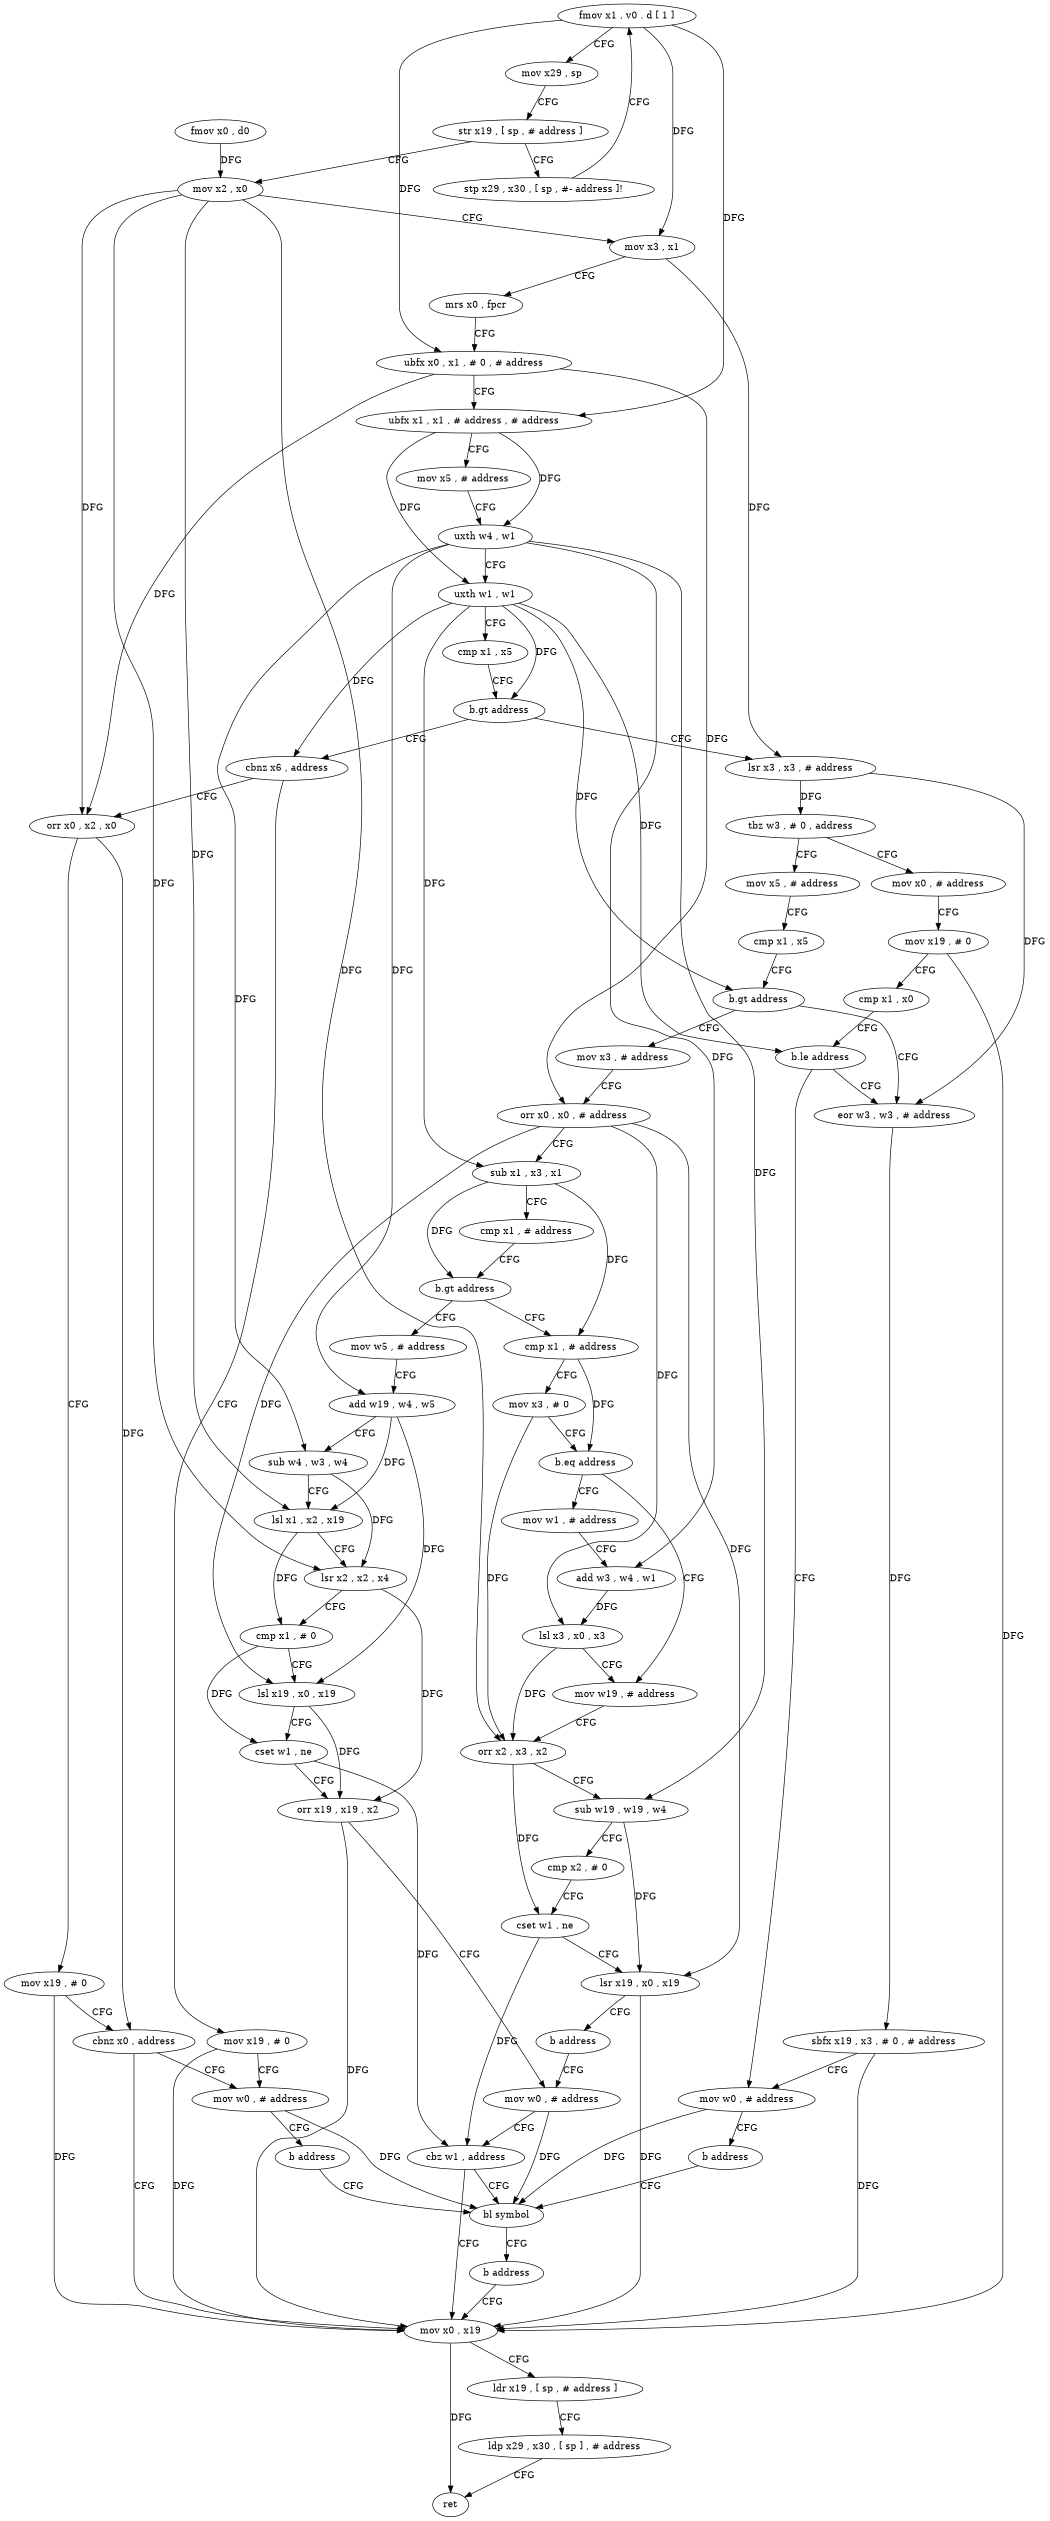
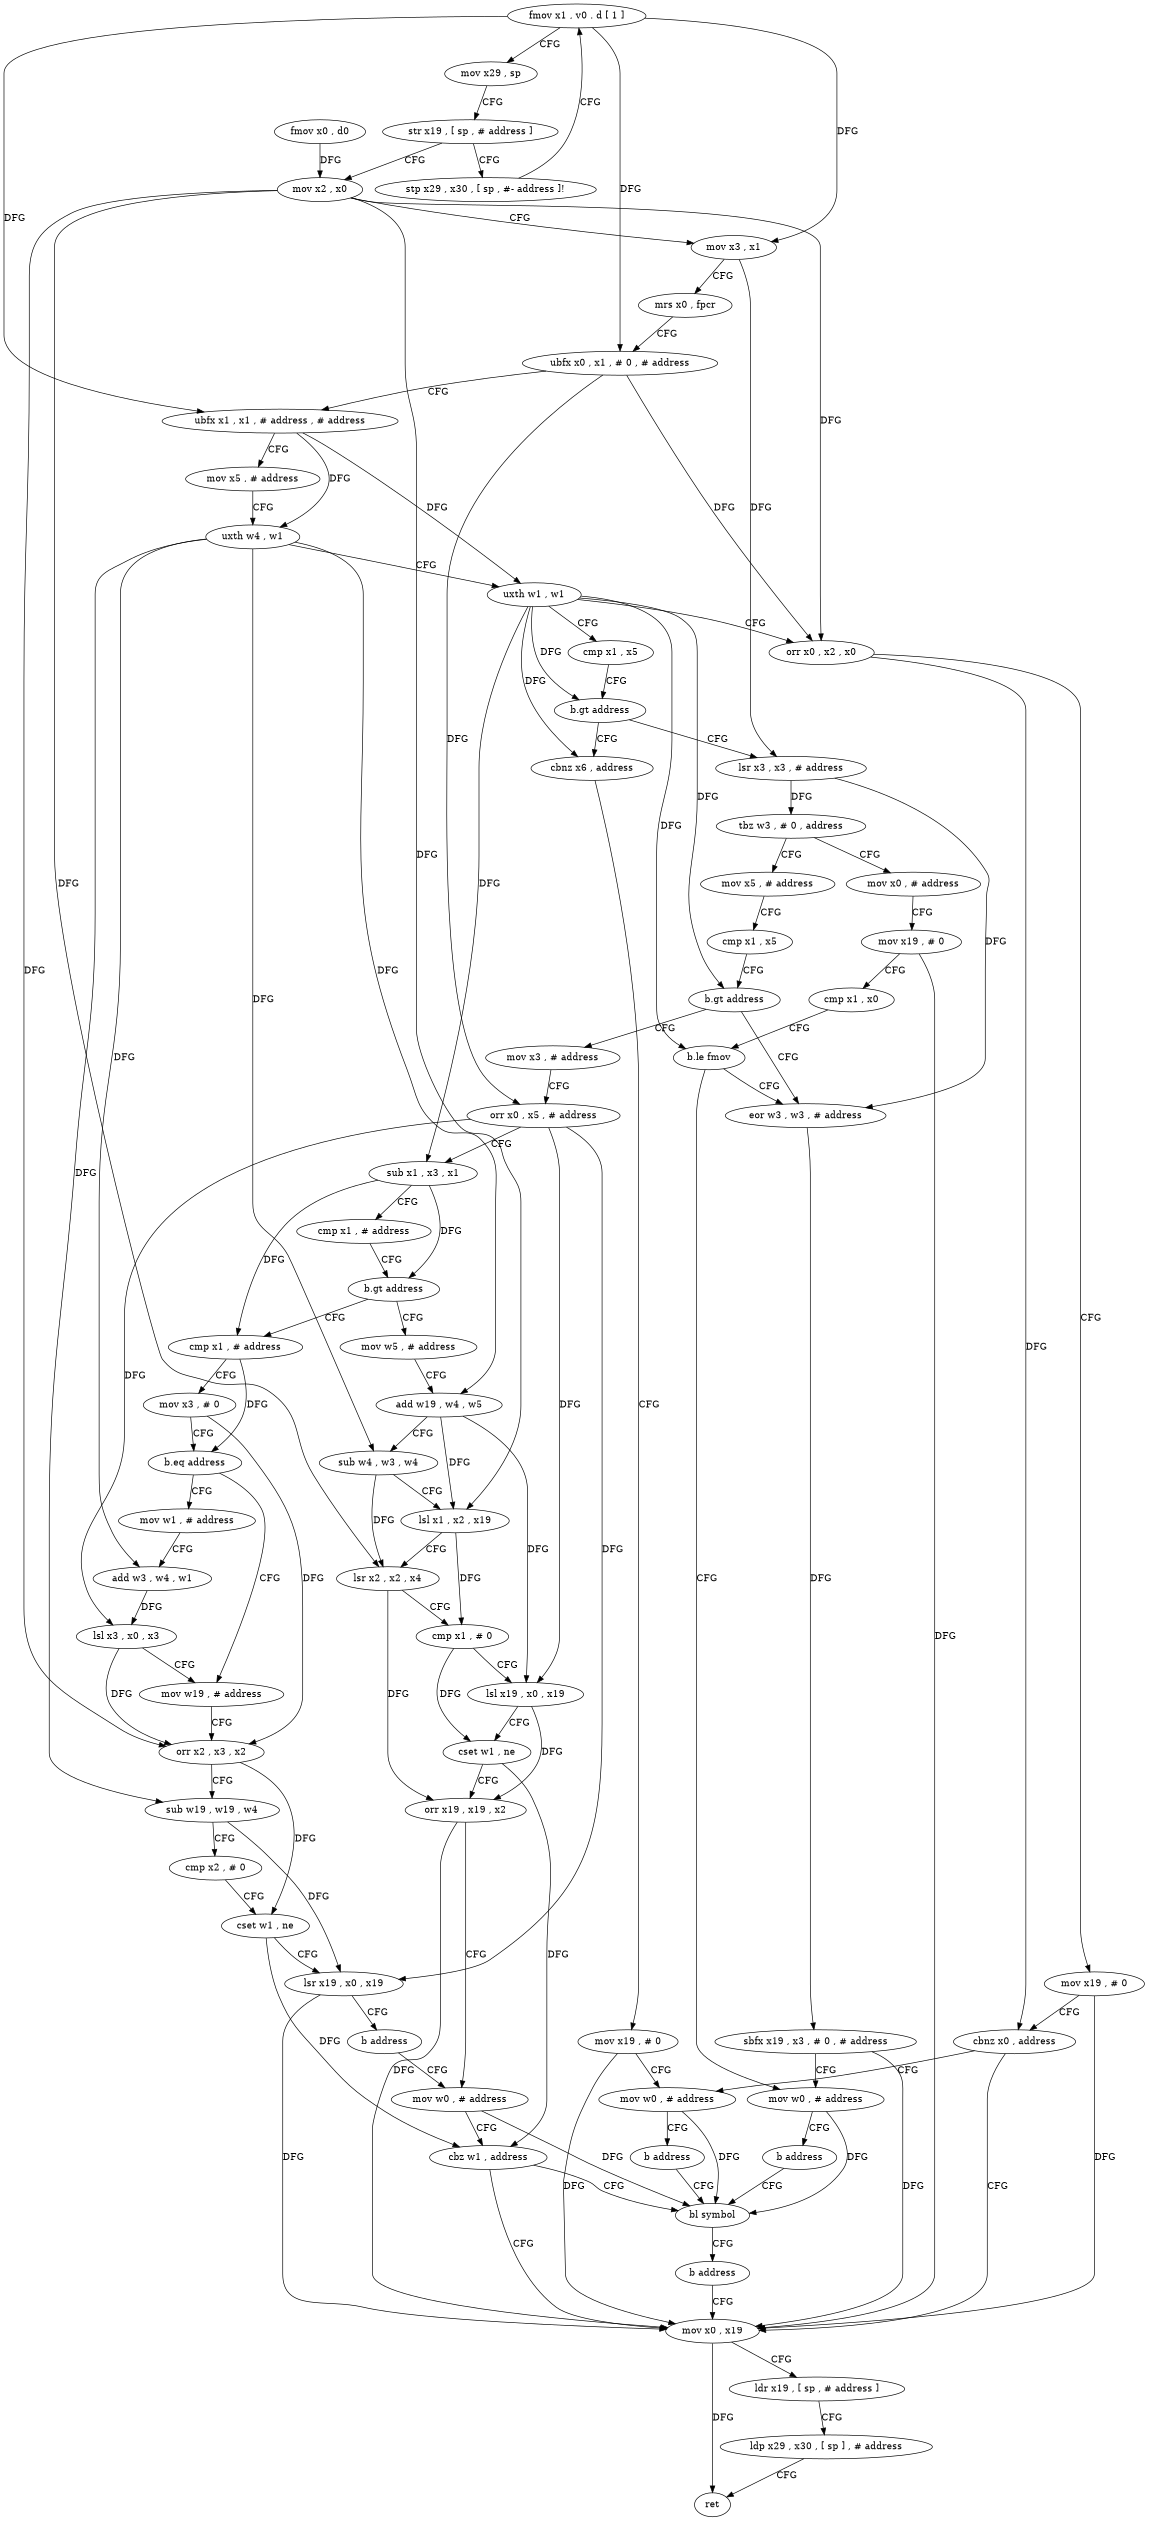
edge "cbnz x6 , address" -> "orr x0 , x2 , x0": now "uxth w1 , w1" -> "orr x0 , x2 , x0"
node "b.le address": label "b.le address" -> "b.le fmov"
node "orr x0 , x0 , # address": label "orr x0 , x0 , # address" -> "orr x0 , x5 , # address"
